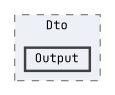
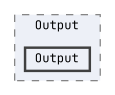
cluster "Dto": label "Dto" -> "Output"
